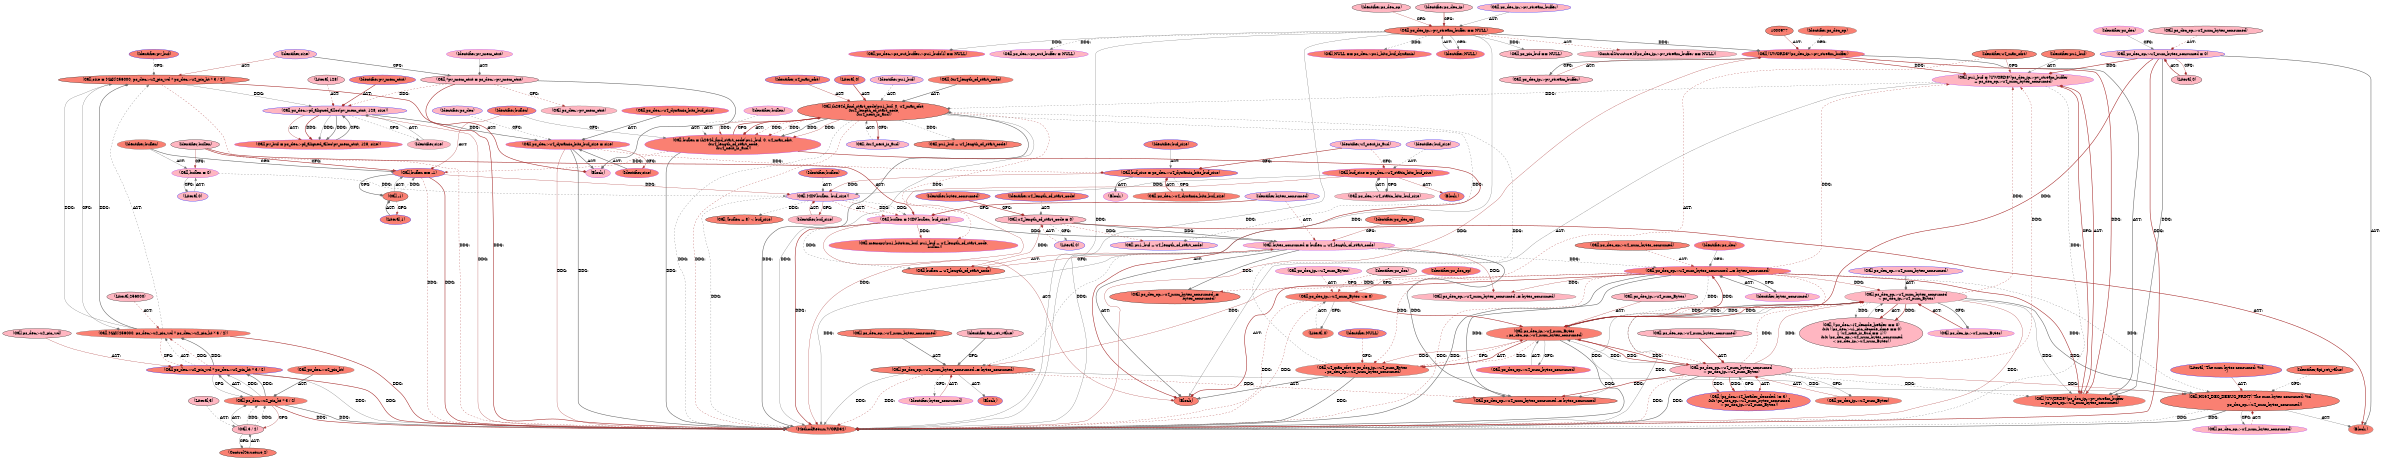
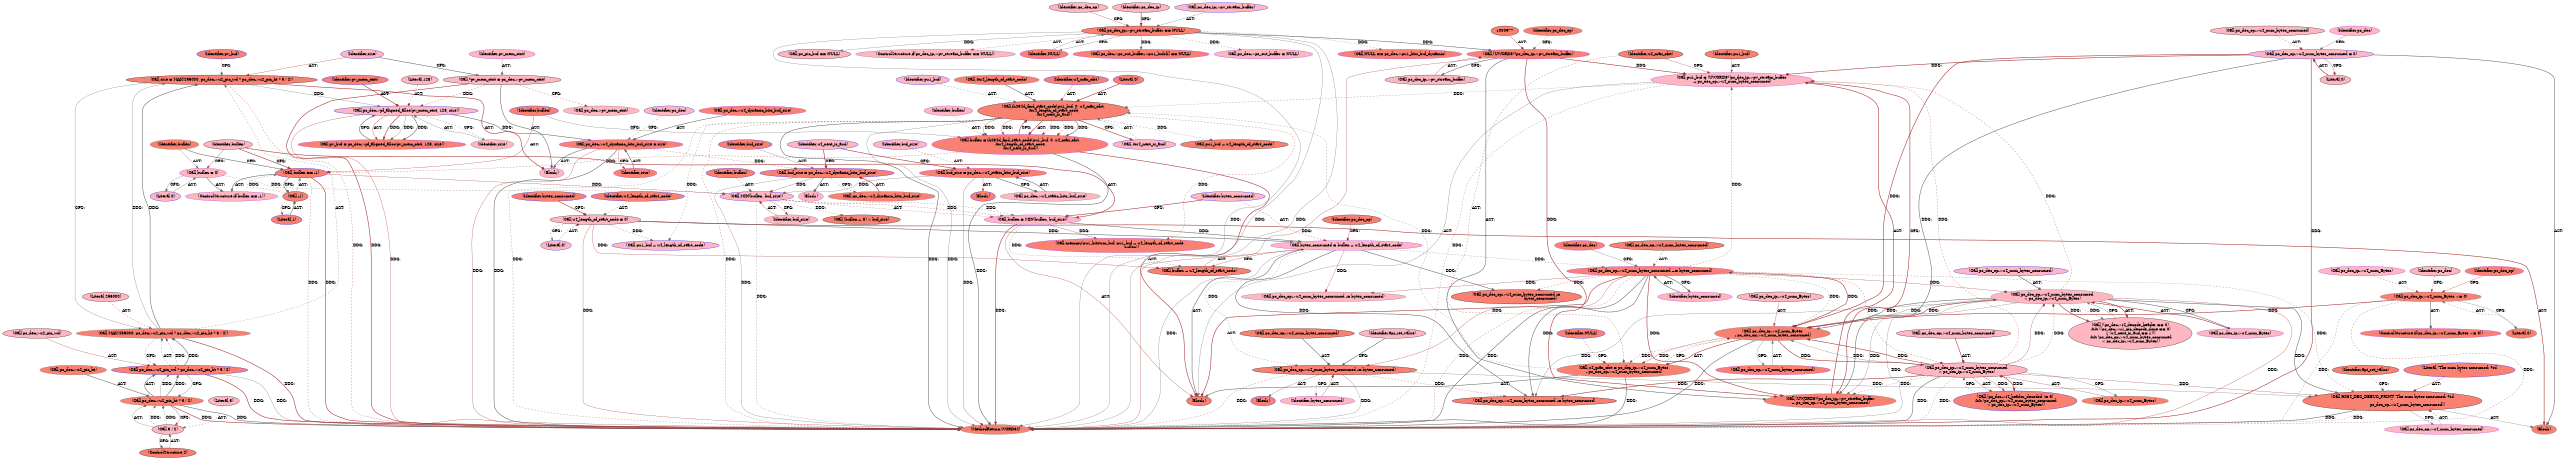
edge "(Identifier,u4_next_is_aud)" -> "(Call,buf_size = ps_dec->u4_static_bits_buf_size)": style dashed -> bold
node "(ControlStructure,if(buflen == -1))": added
node "(ControlStructure,if(ps_dec_ip->u4_num_Bytes <= 0))": added
edge "(Call,buf_size = ps_dec->u4_dynamic_bits_buf_size)" -> "(MethodReturn,WORD32)": added, label "DDG:"
edge "(Call,u4_length_of_start_code = 0)" -> "(MethodReturn,WORD32)": added, label "DDG:"
